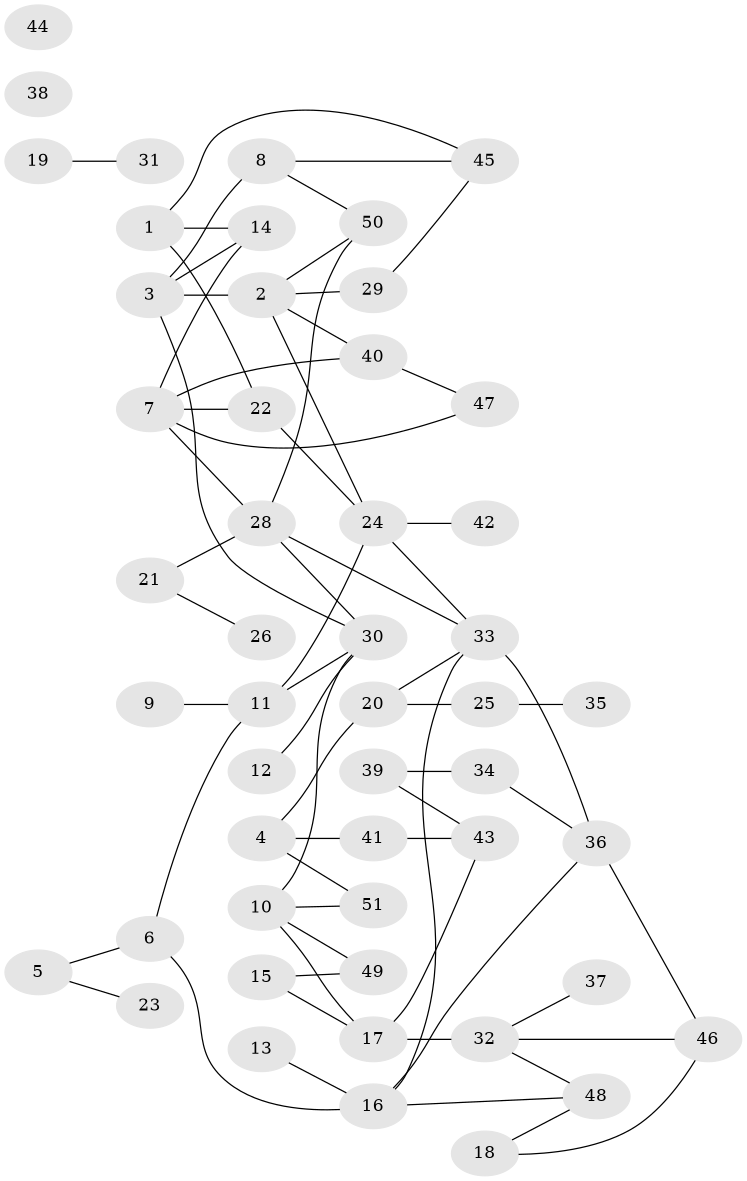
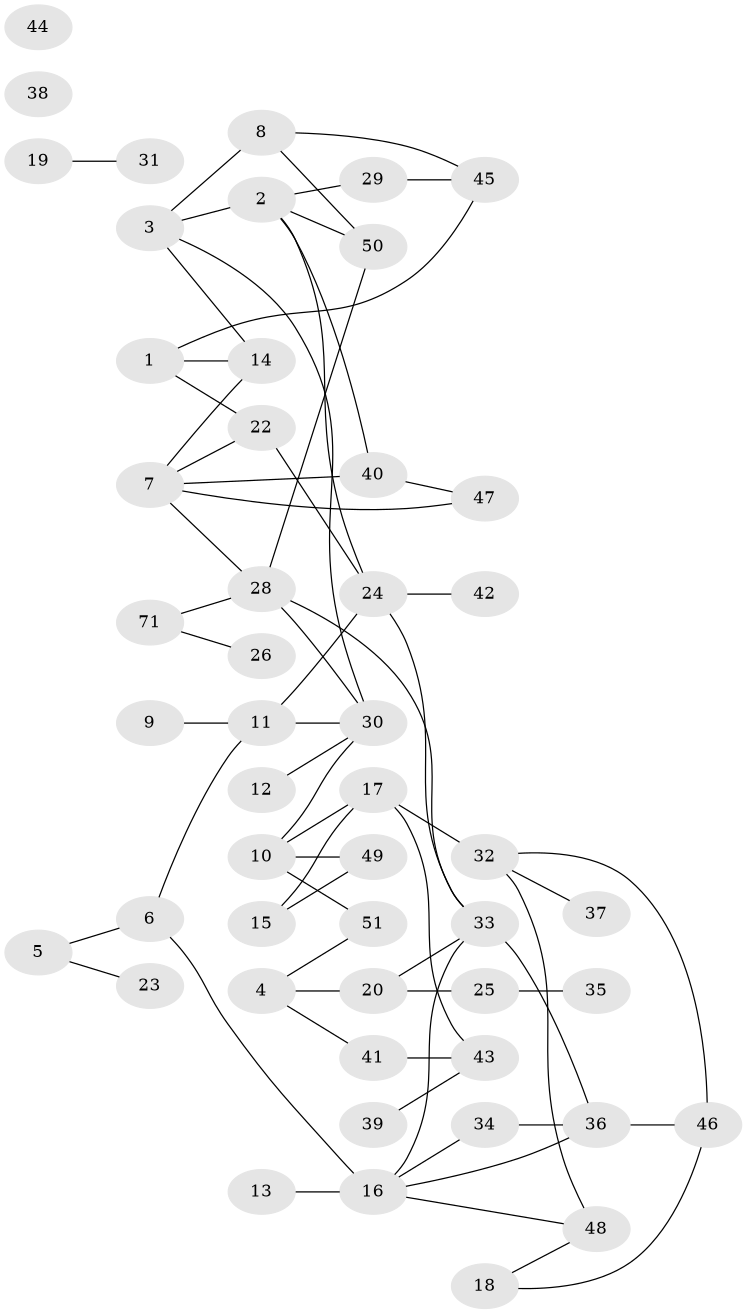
node "21": label "21" -> "71"
edge "39" -- "34": now "16" -- "34"
